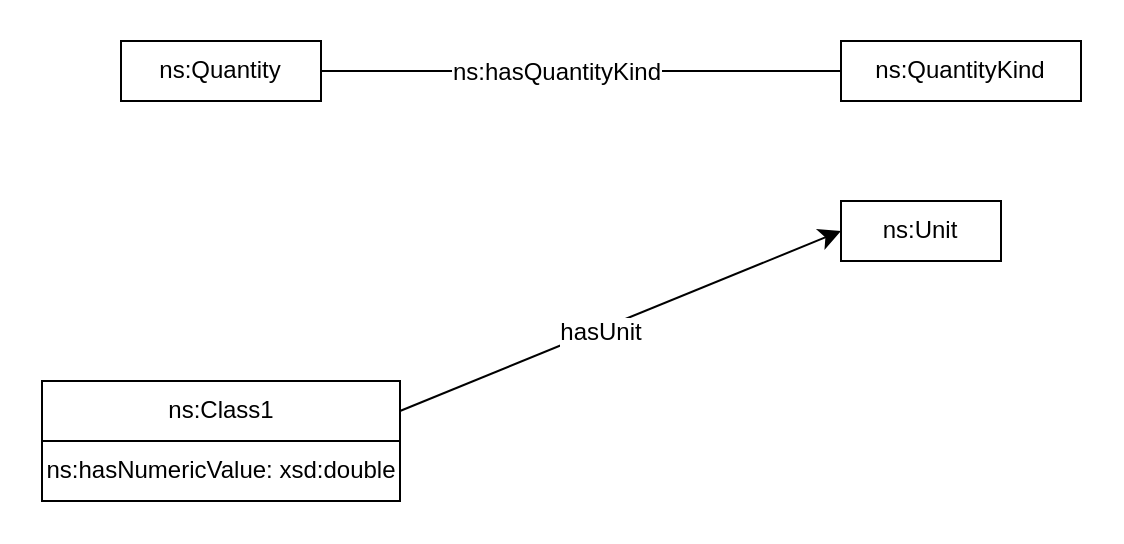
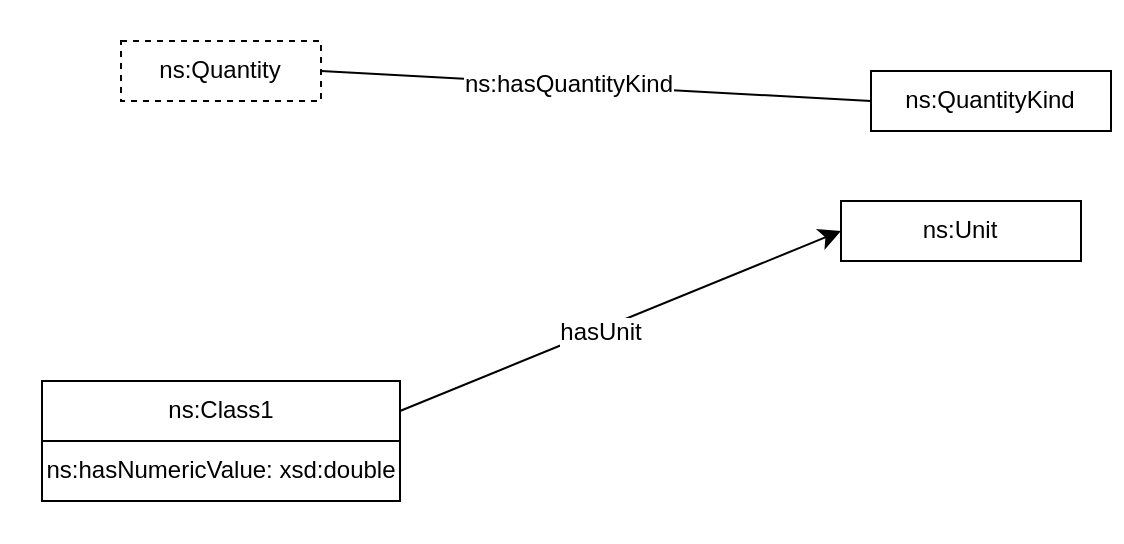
node "ns:Quantity": style solid -> dashed
node "ns:QuantityKind": moved (961, 71) -> (991, 101)
node "ns:Unit": size 160x60 -> 240x60
